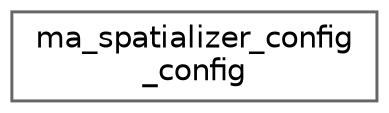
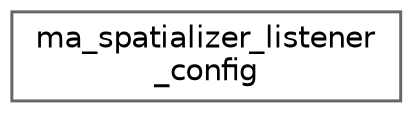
node "ma_spatializer_config _config": label "ma_spatializer_config _config" -> "ma_spatializer_listener _config"
